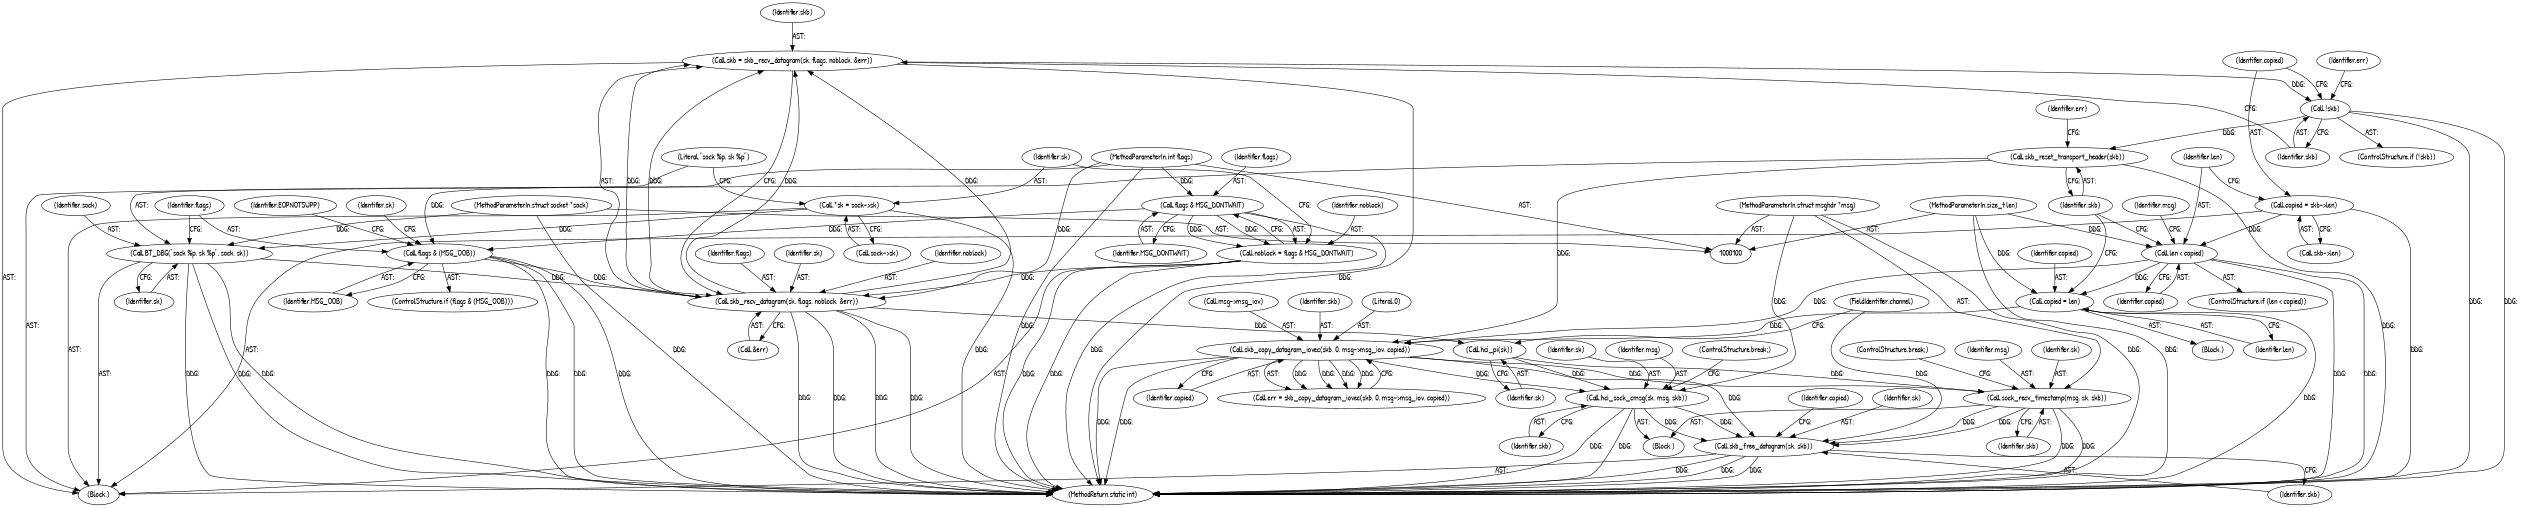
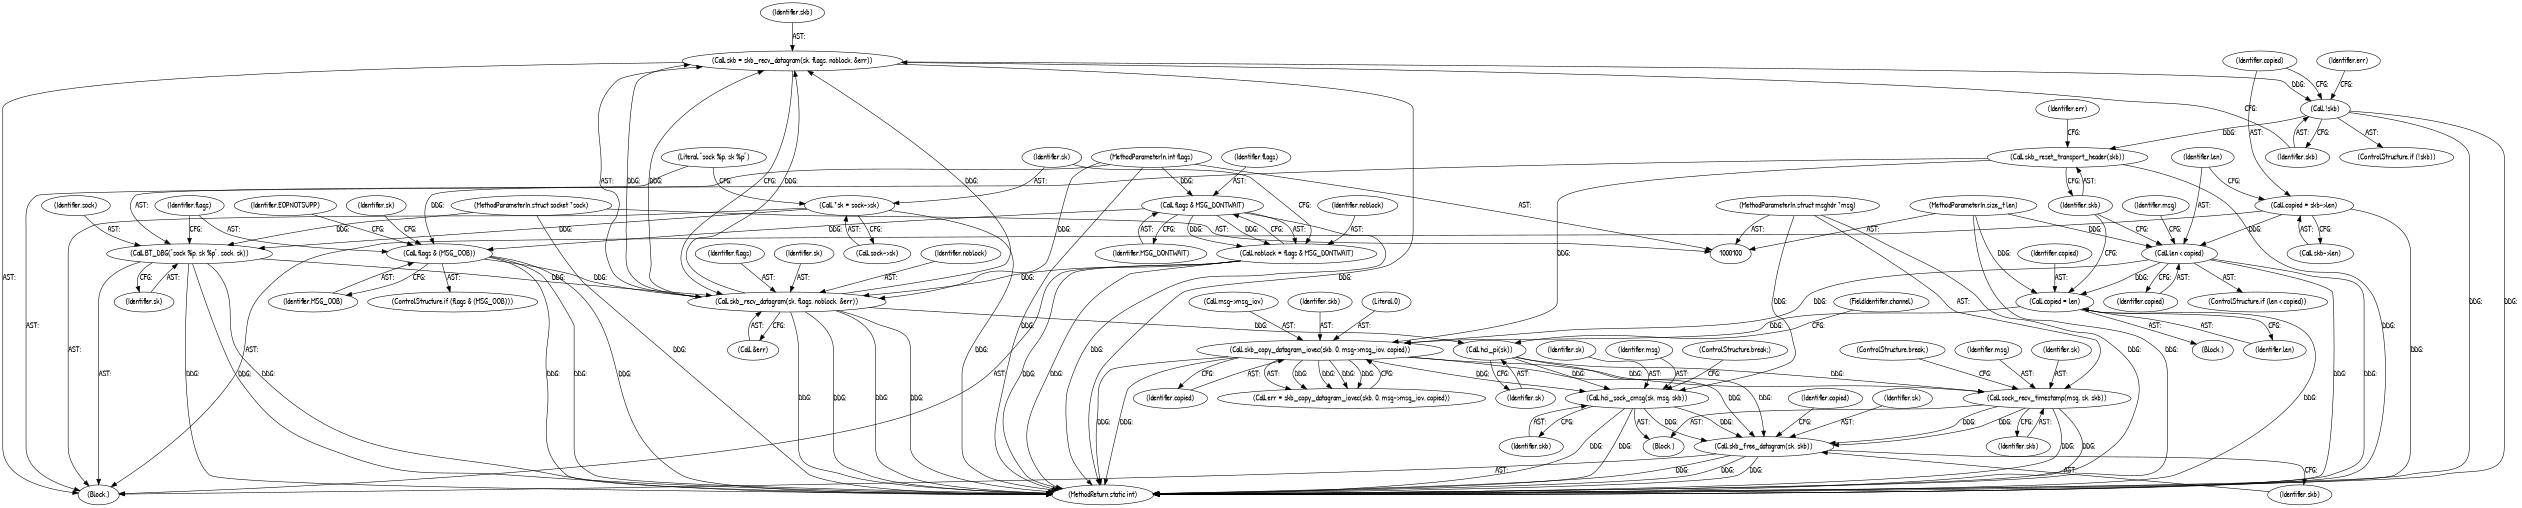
edge "(FieldIdentifier,channel)" -> "(Call,skb_free_datagram(sk, skb))": now "(Call,hci_pi(sk))" -> "(Call,skb_free_datagram(sk, skb))"
